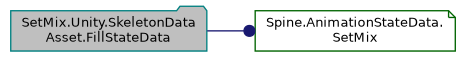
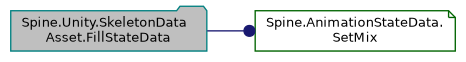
node "SetMix.Unity.SkeletonData Asset.FillStateData": label "SetMix.Unity.SkeletonData Asset.FillStateData" -> "Spine.Unity.SkeletonData Asset.FillStateData"
